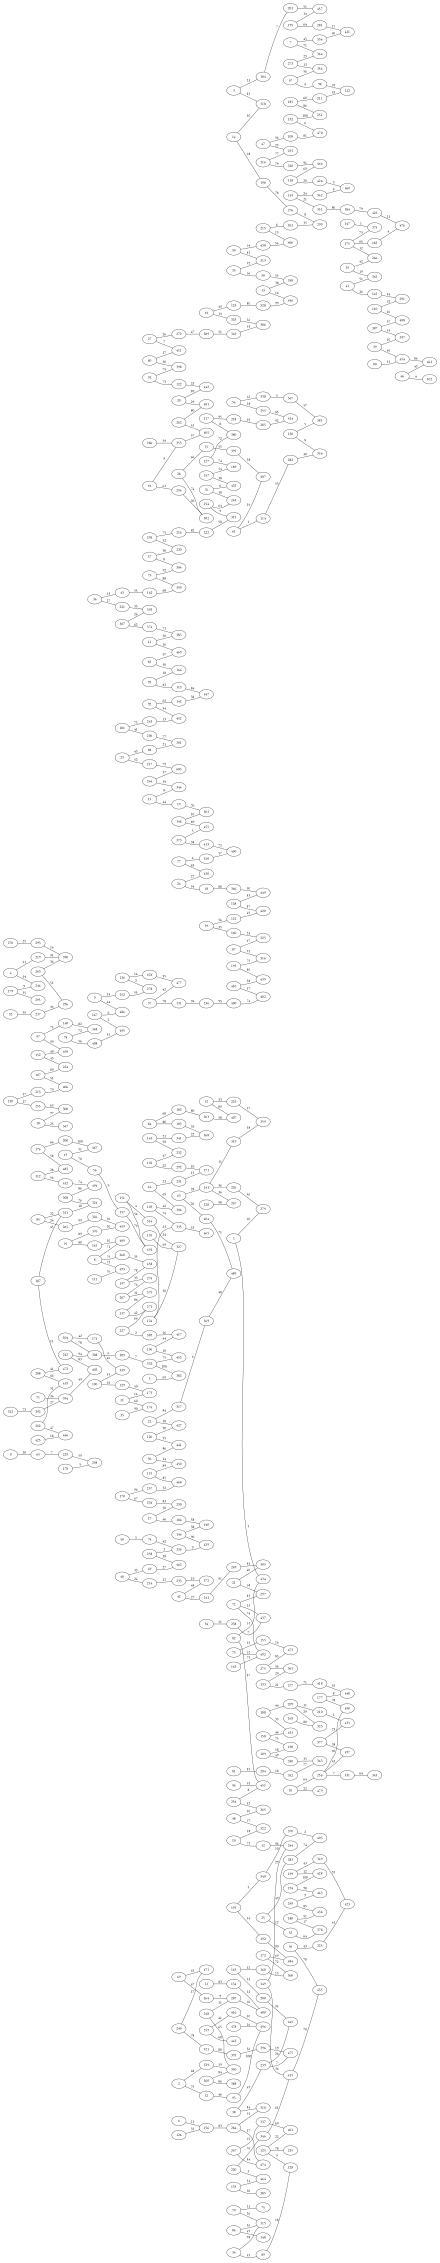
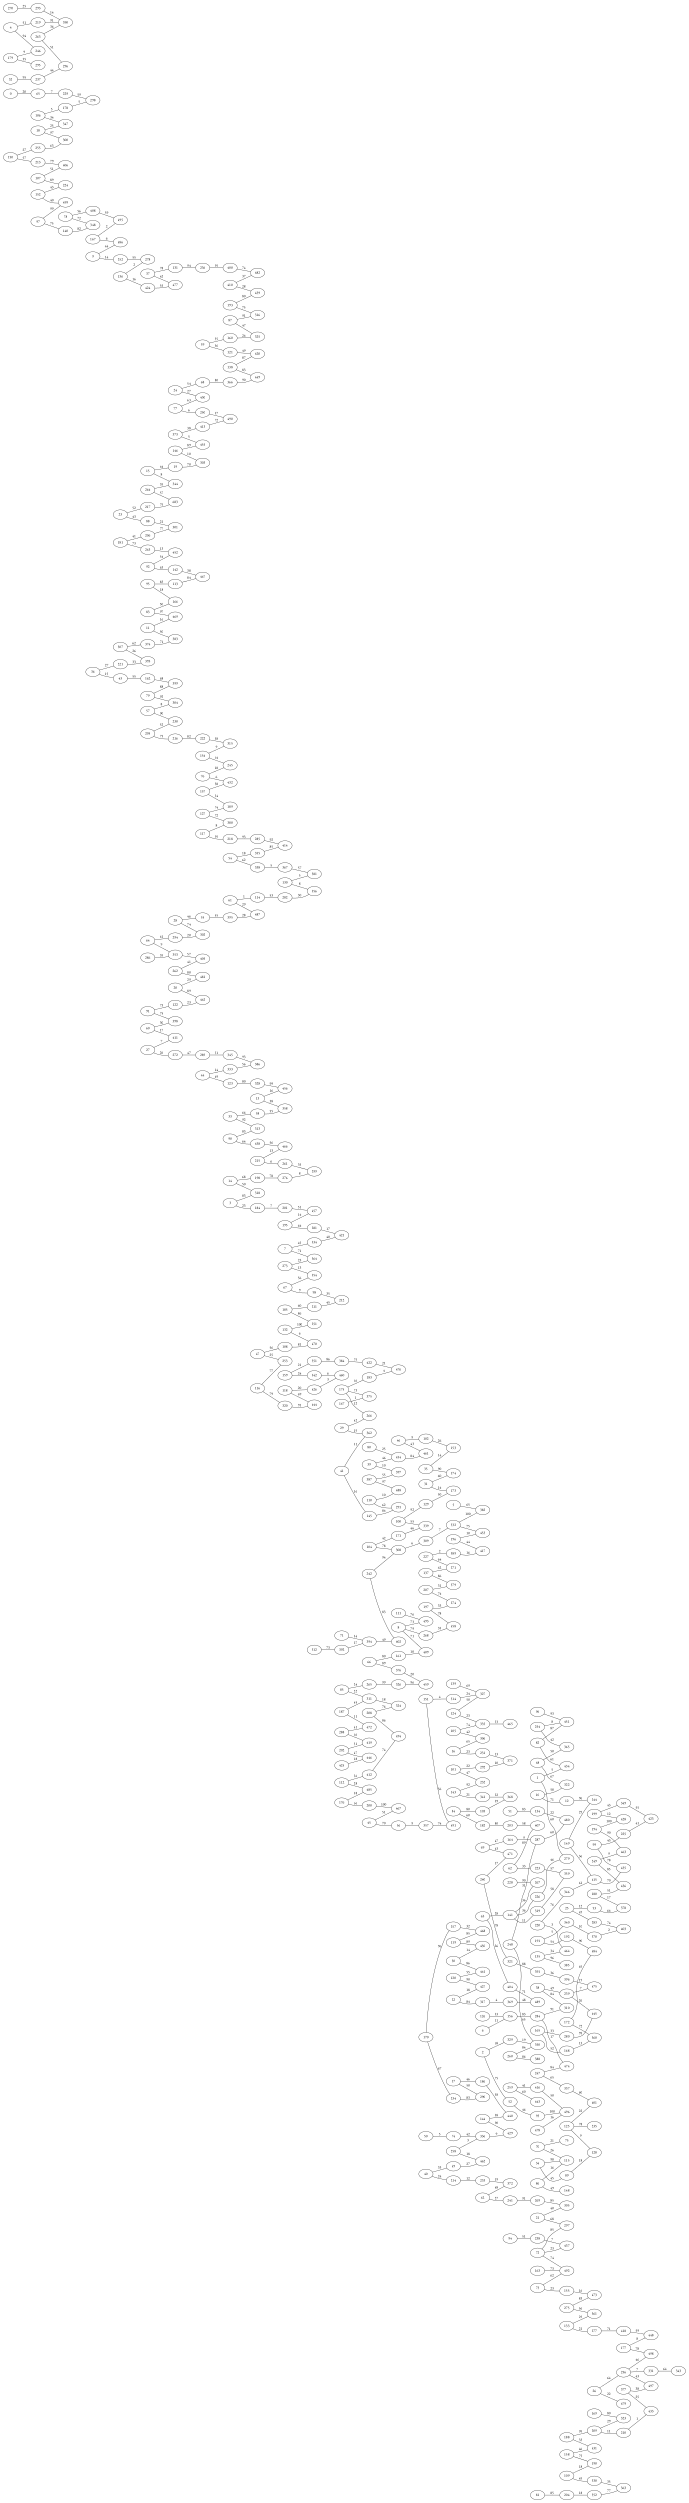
node "106": added
node "153": added
